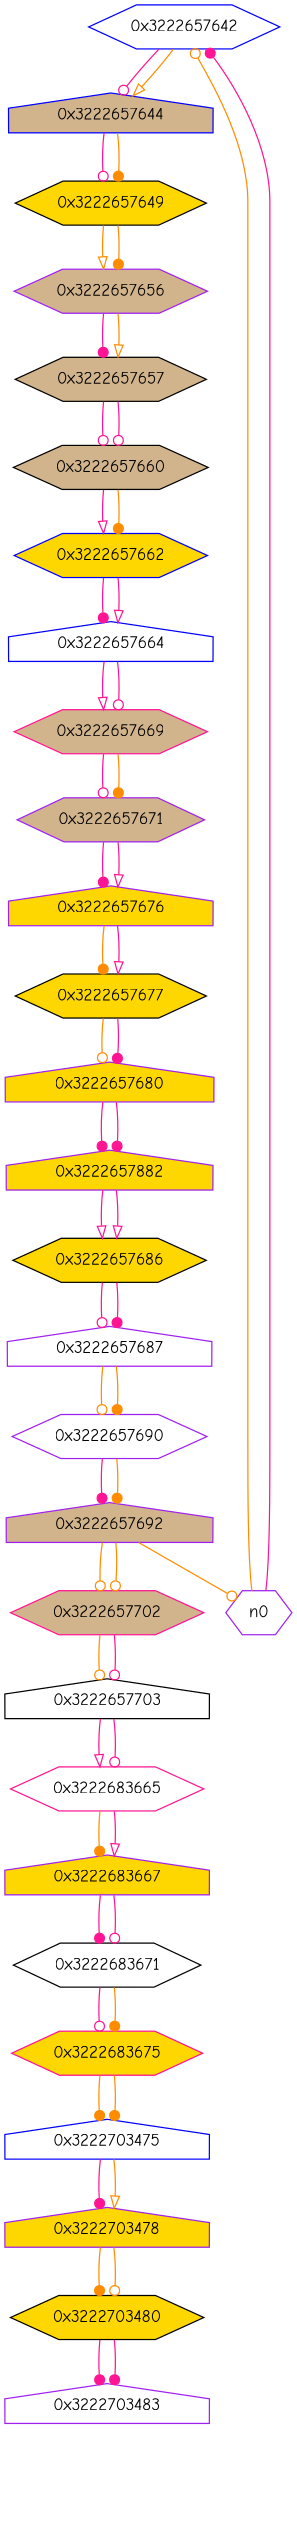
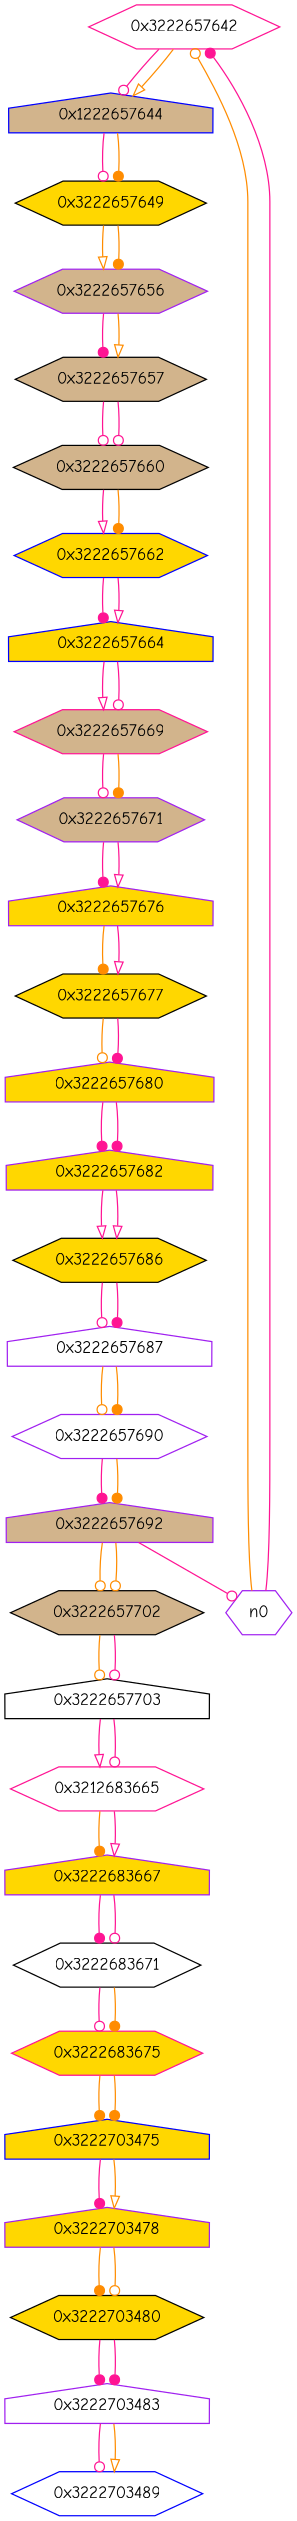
node "0x3222657642": color blue -> deeppink
node "0x3222657644": label "0x3222657644" -> "0x1222657644"
node "0x3222657664": fillcolor white -> gold
node "0x3222657882": label "0x3222657882" -> "0x3222657682"
edge "0x3222657692" -> "n0": color darkorange -> deeppink
node "0x3222657702": color deeppink -> black
node "0x3222683665": label "0x3222683665" -> "0x3212683665"
node "0x3222703475": fillcolor white -> gold
node "0x3222703489": added
